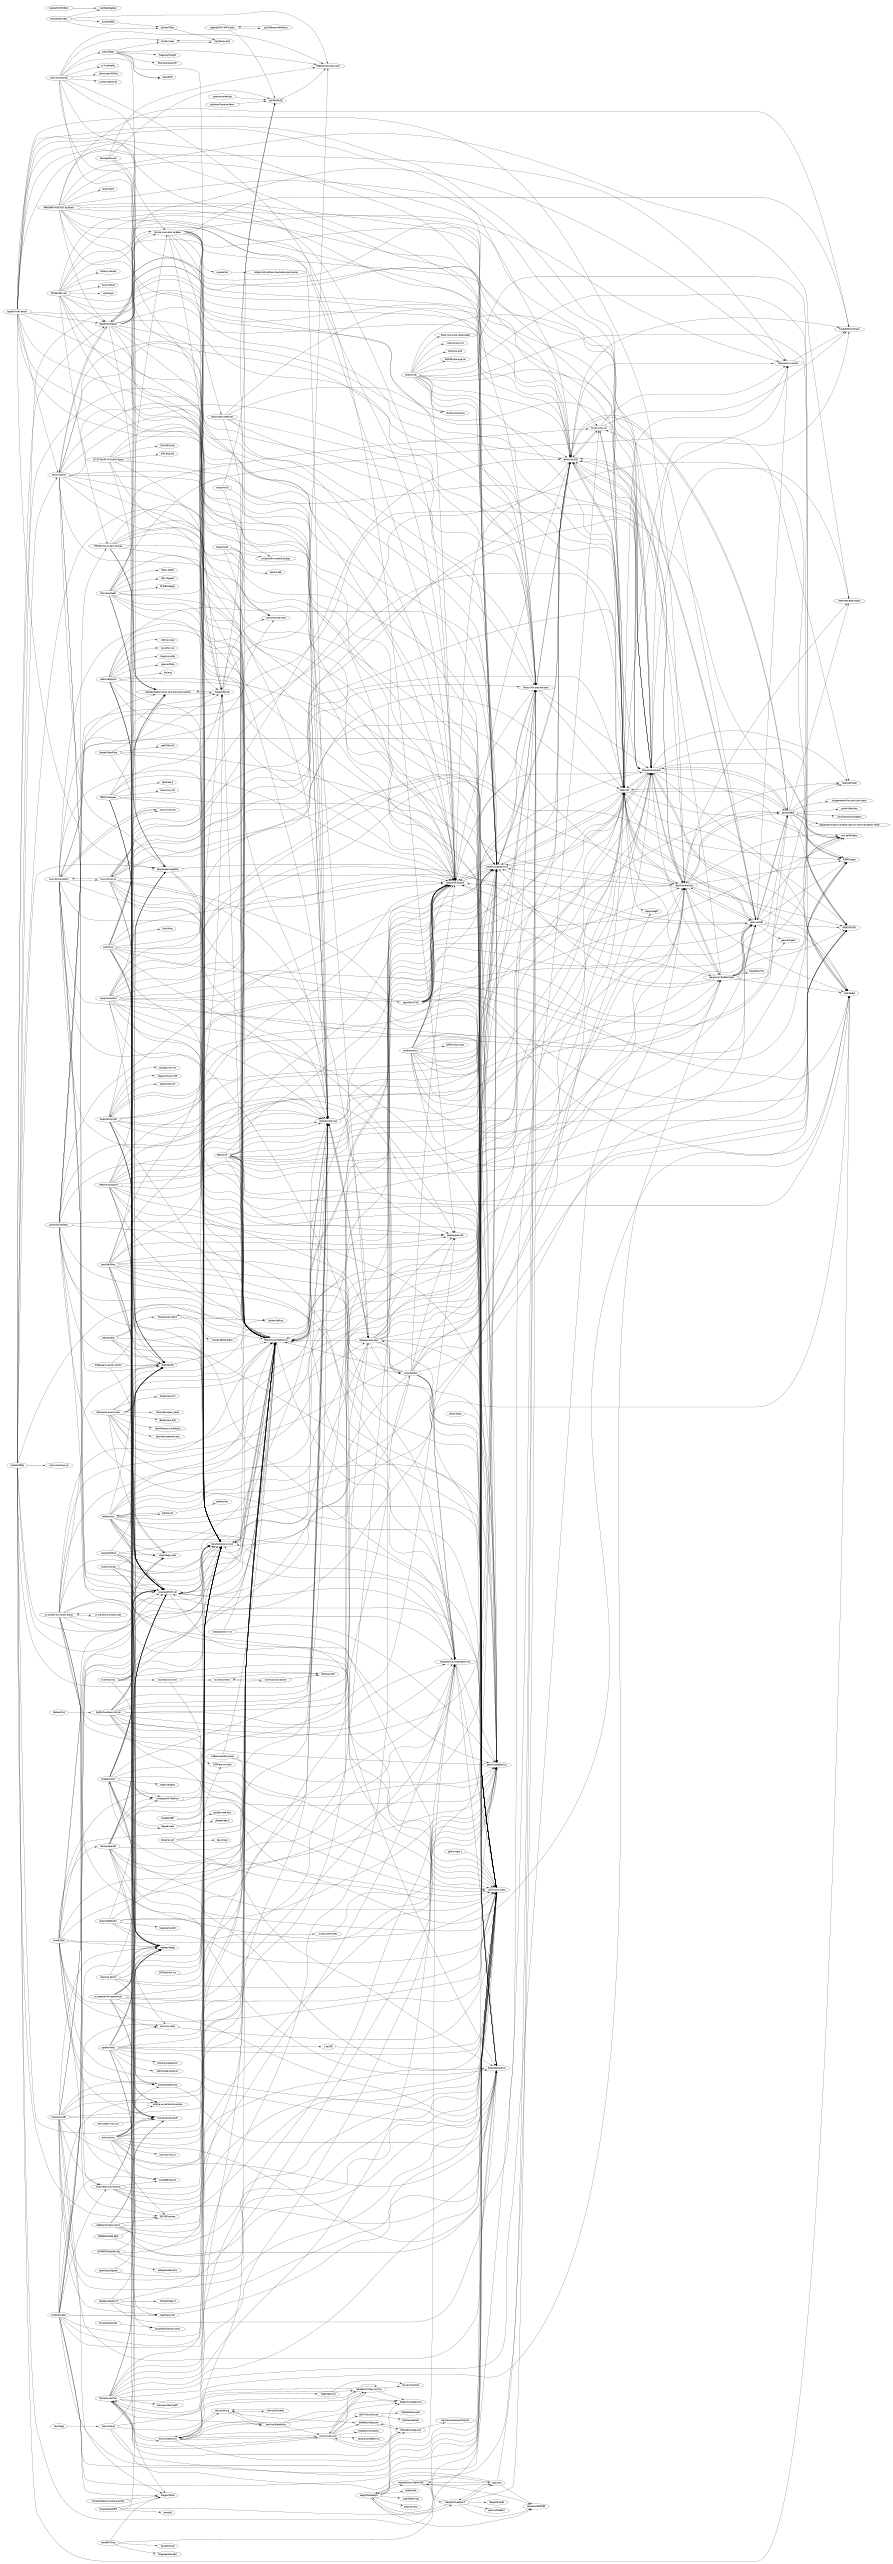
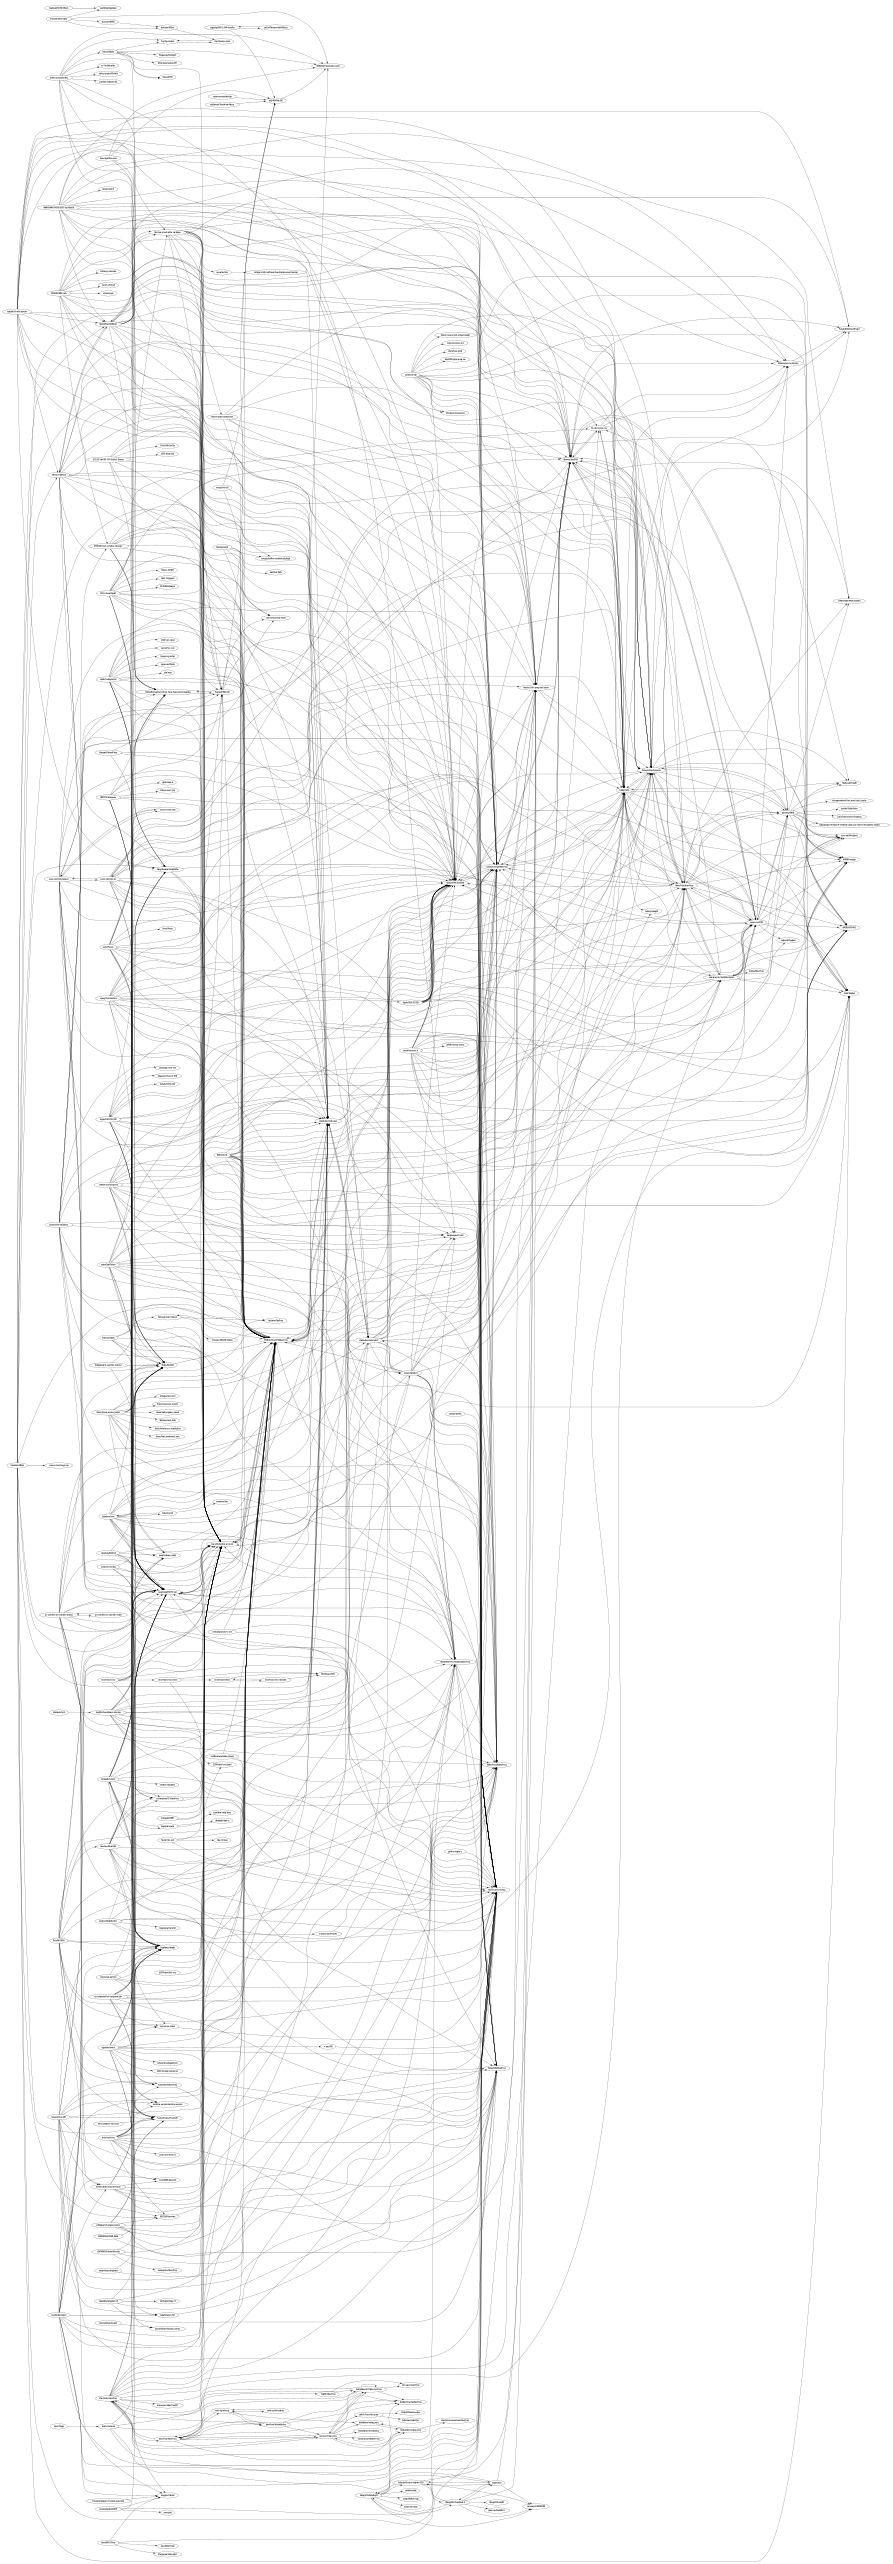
node "yunhe20/Grad-PU": removed
node "0voice/kernel_new_features": added
node "air-controller/air-feisuanyz-mobile": label "air-controller/air-feisuanyz-mobile" -> "air-controller/air-controller-mobile"
